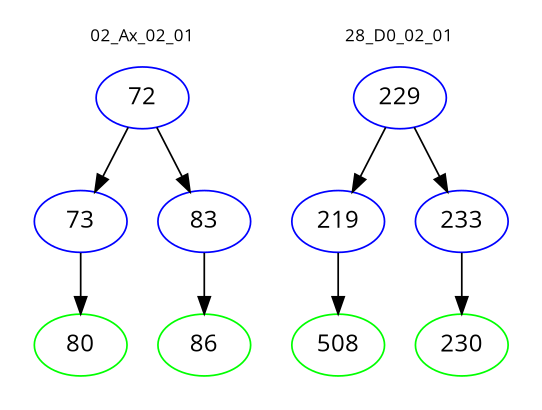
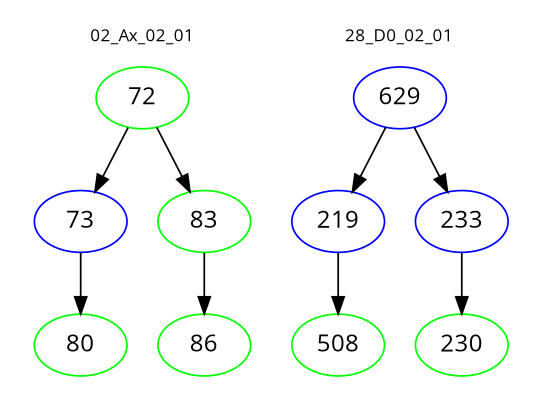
node "72": color blue -> green
node "229": label "229" -> "629"
node "83": color blue -> green
